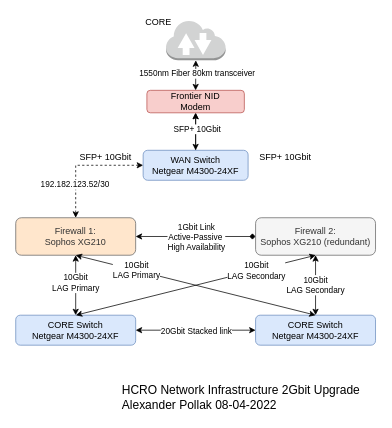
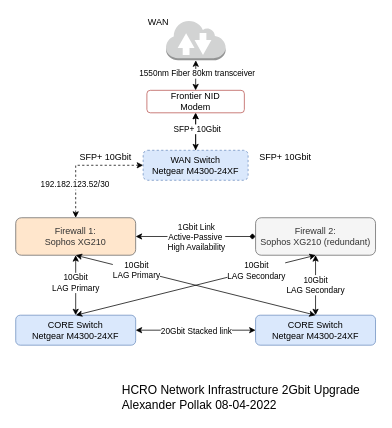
node "CORE": label "CORE" -> "WAN"
node "Frontier NID Modem": fillcolor #f8cecc -> #ffffff
node "WAN Switch Netgear M4300-24XF": style solid -> dashed
